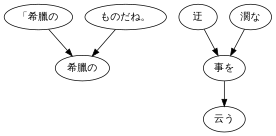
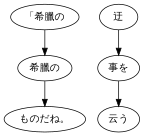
node "濶な": removed
edge "ものだね。" -> "希臘の": reversed
